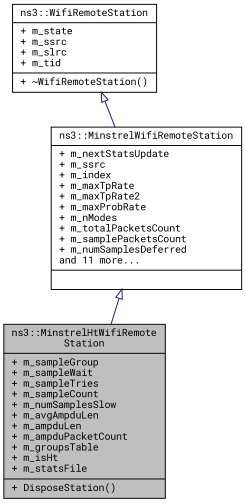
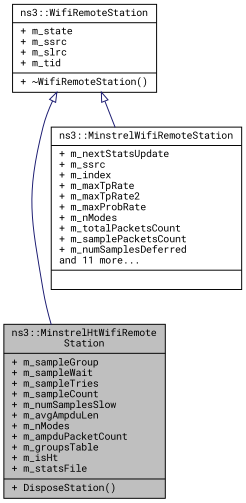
edge "ns3::MinstrelHtWifiRemote" -> "ns3::MinstrelWifiRemoteStation": now "ns3::MinstrelHtWifiRemote" -> "ns3::WifiRemoteStation"
node "ns3::MinstrelHtWifiRemote": text "+ m_ampduLen" -> "+ m_nModes"
